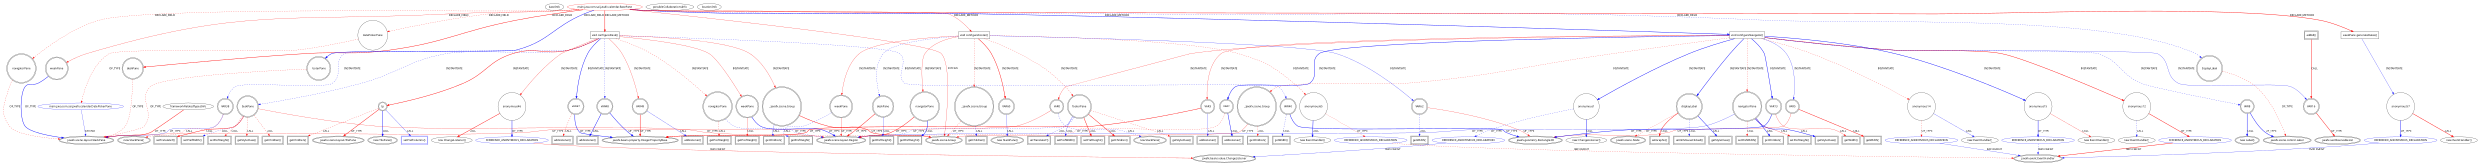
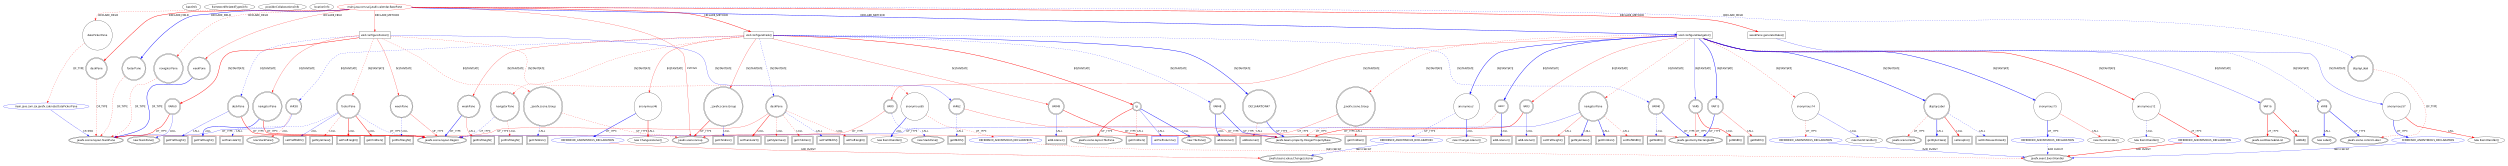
edge "addAll()" -> "VAR16": reversed
node "VAR47": label "VAR47" -> "DECLARATION47"
edge "frameworkRelatedTypesInfo" -> "javafx.scene.layout.StackPane": now "VAR60" -> "javafx.scene.layout.StackPane"
